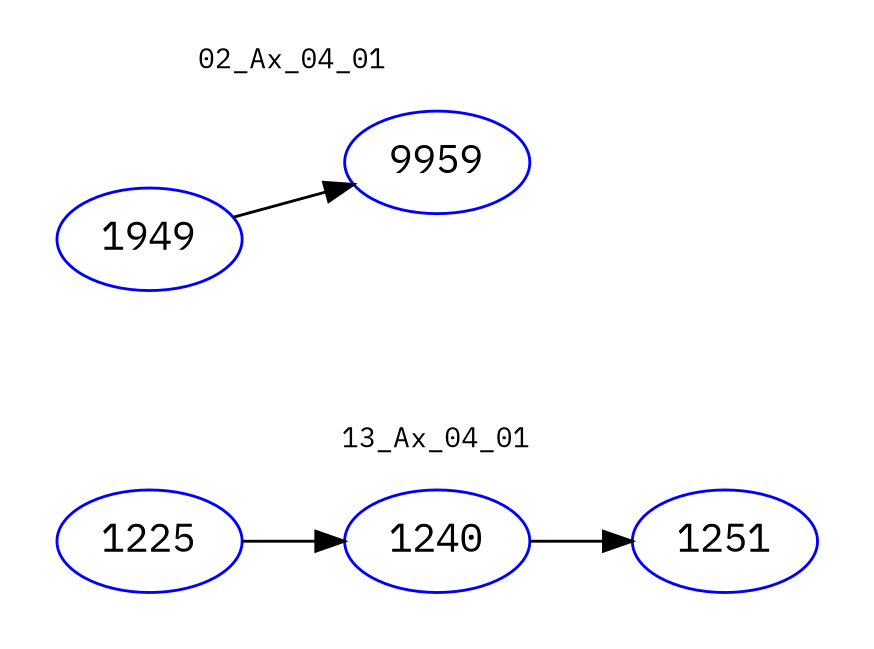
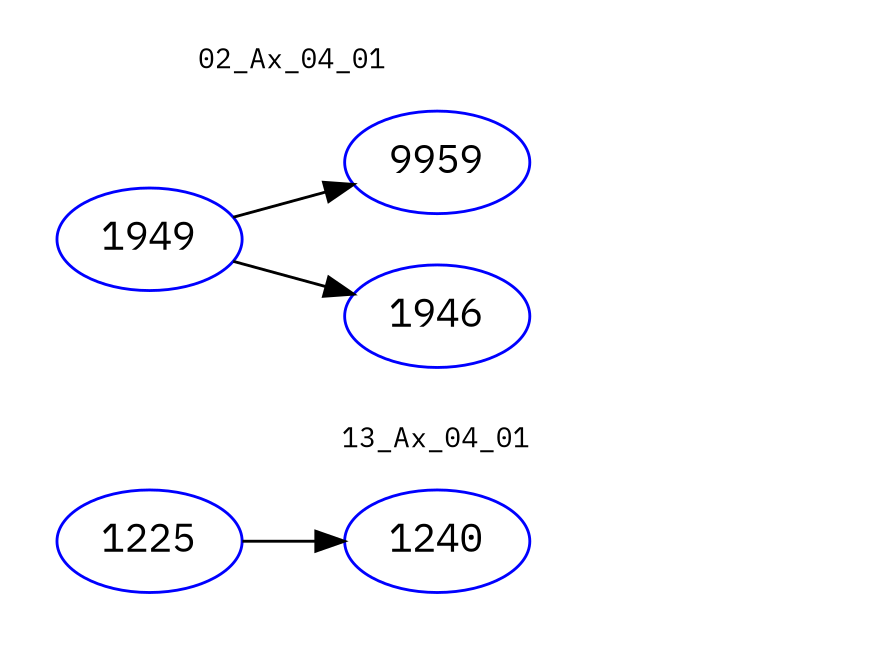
node "1946": added
node "1251": removed
